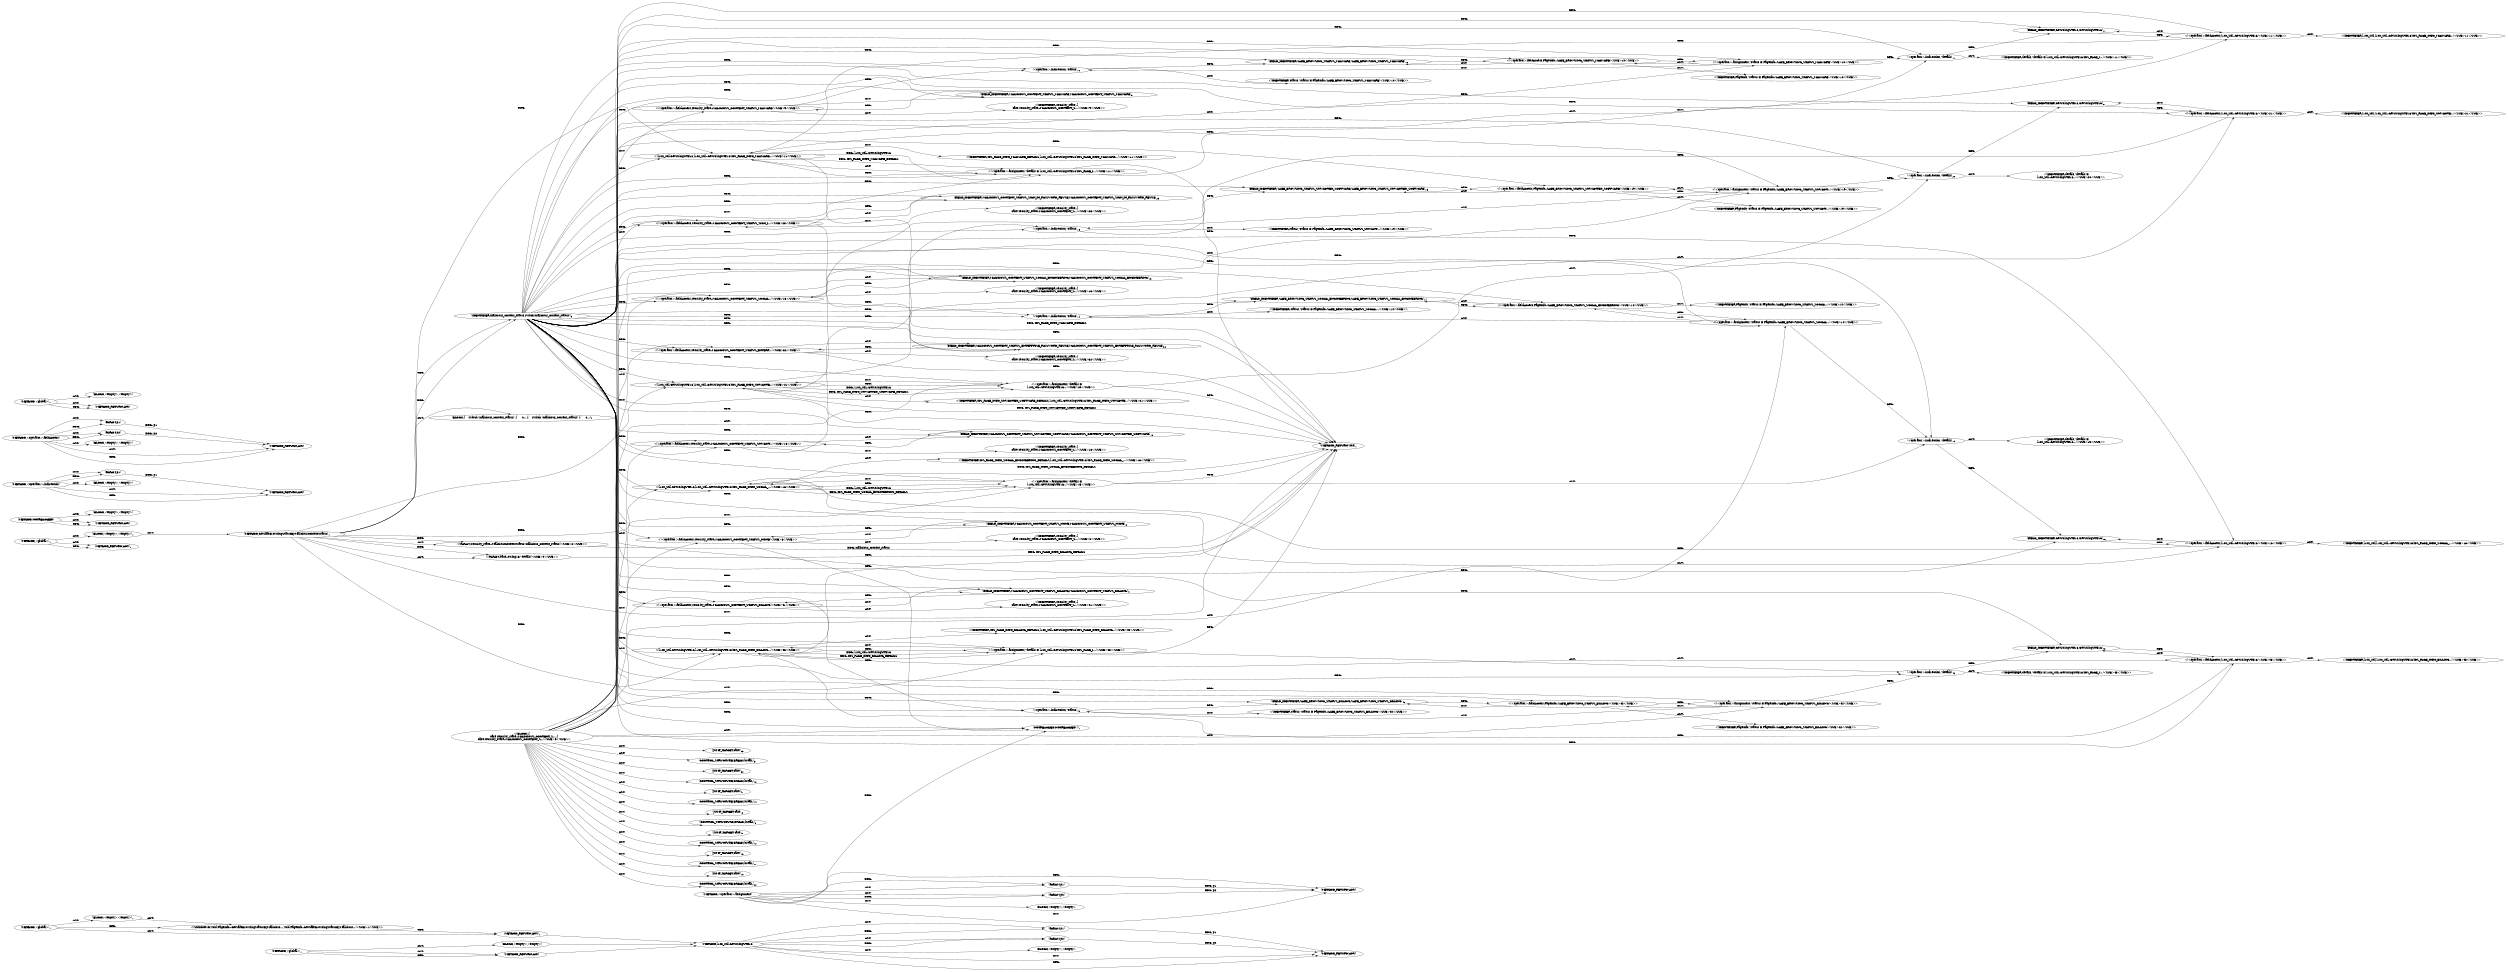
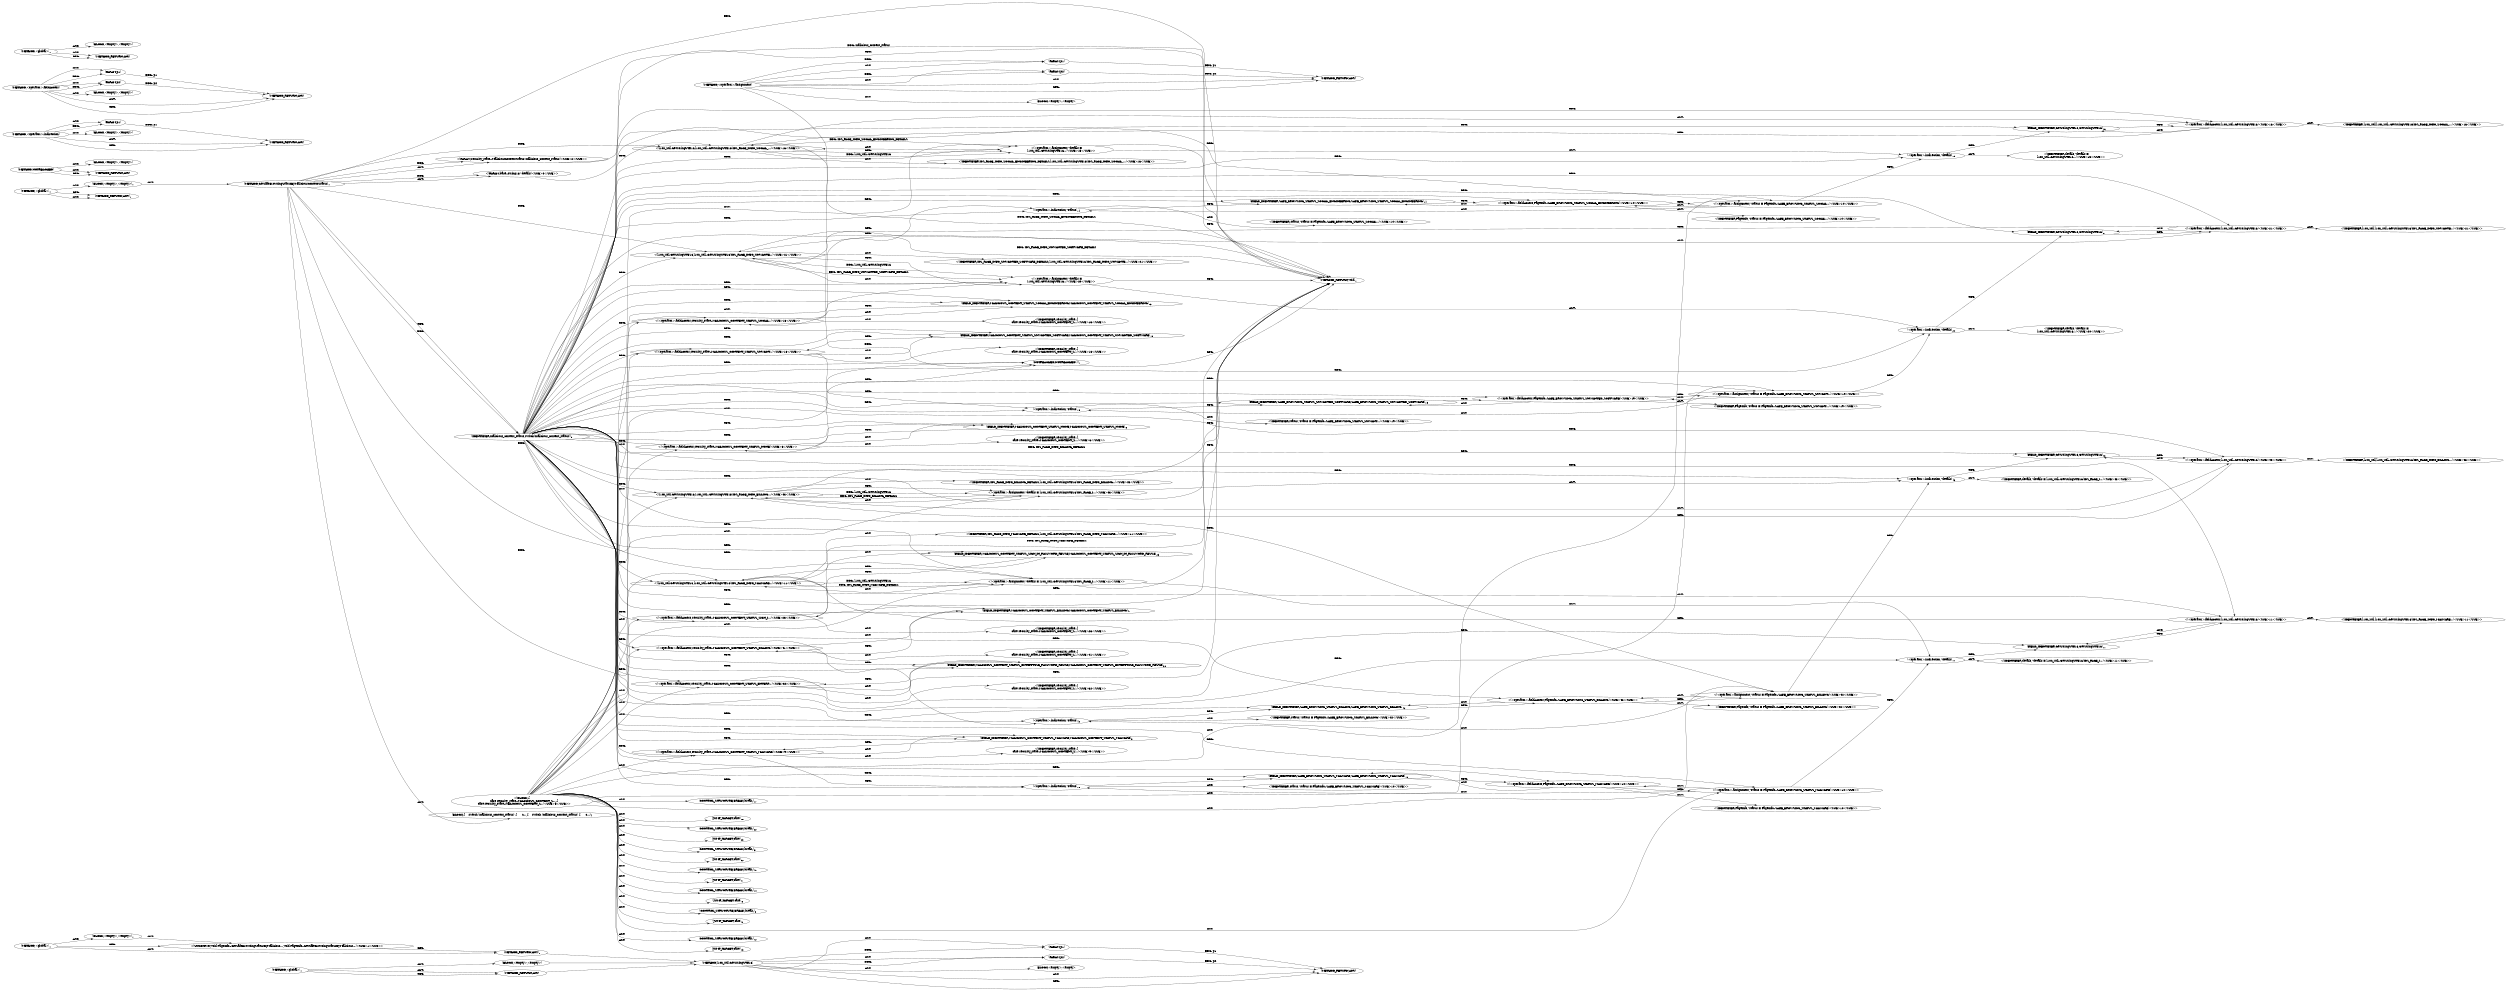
edge "(NOTREACHED,NOTREACHED())" -> "(METHOD_RETURN,void)": added, label "CFG:"
edge "(METHOD,GetSafeBrowsingStatusByMaliciousContentStatus)" -> "(METHOD_RETURN,void)": label "AST: " -> "DDG: "
